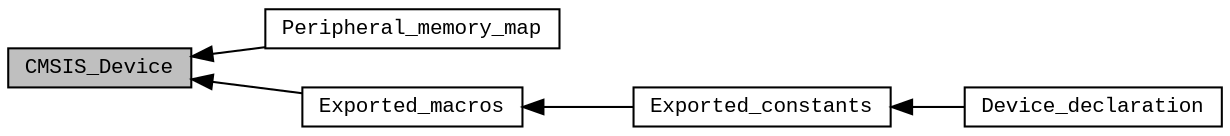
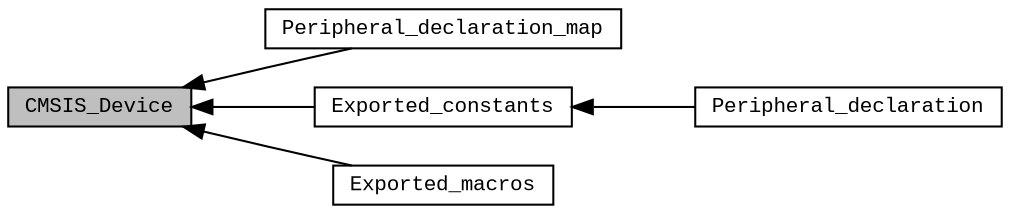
node "Peripheral_memory_map": label "Peripheral_memory_map" -> "Peripheral_declaration_map"
edge "Exported_constants" -> "Exported_macros": now "Exported_constants" -> "CMSIS_Device"
node "Device_declaration": label "Device_declaration" -> "Peripheral_declaration"
